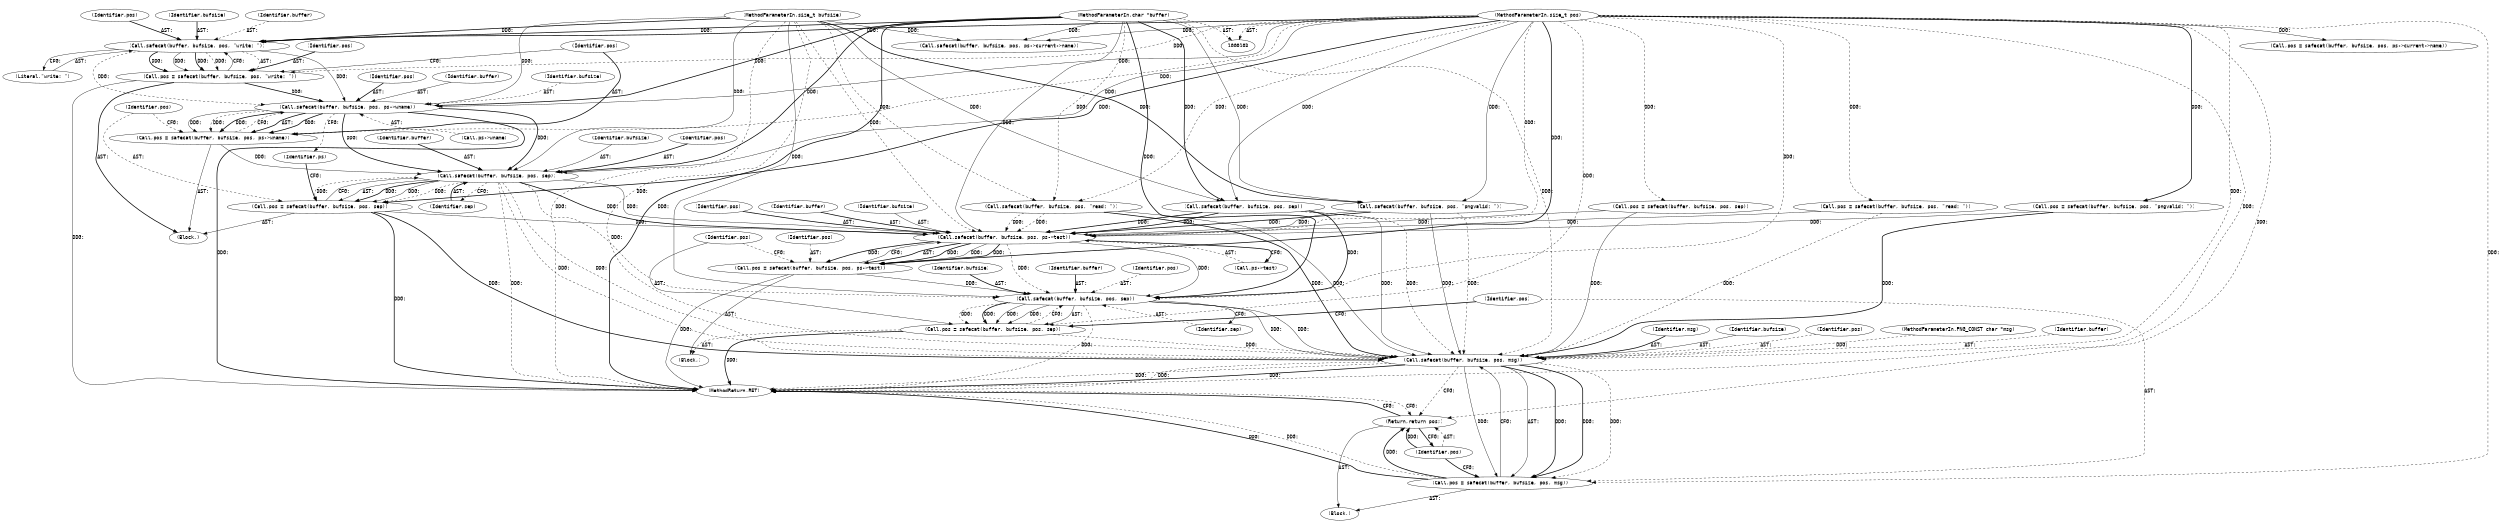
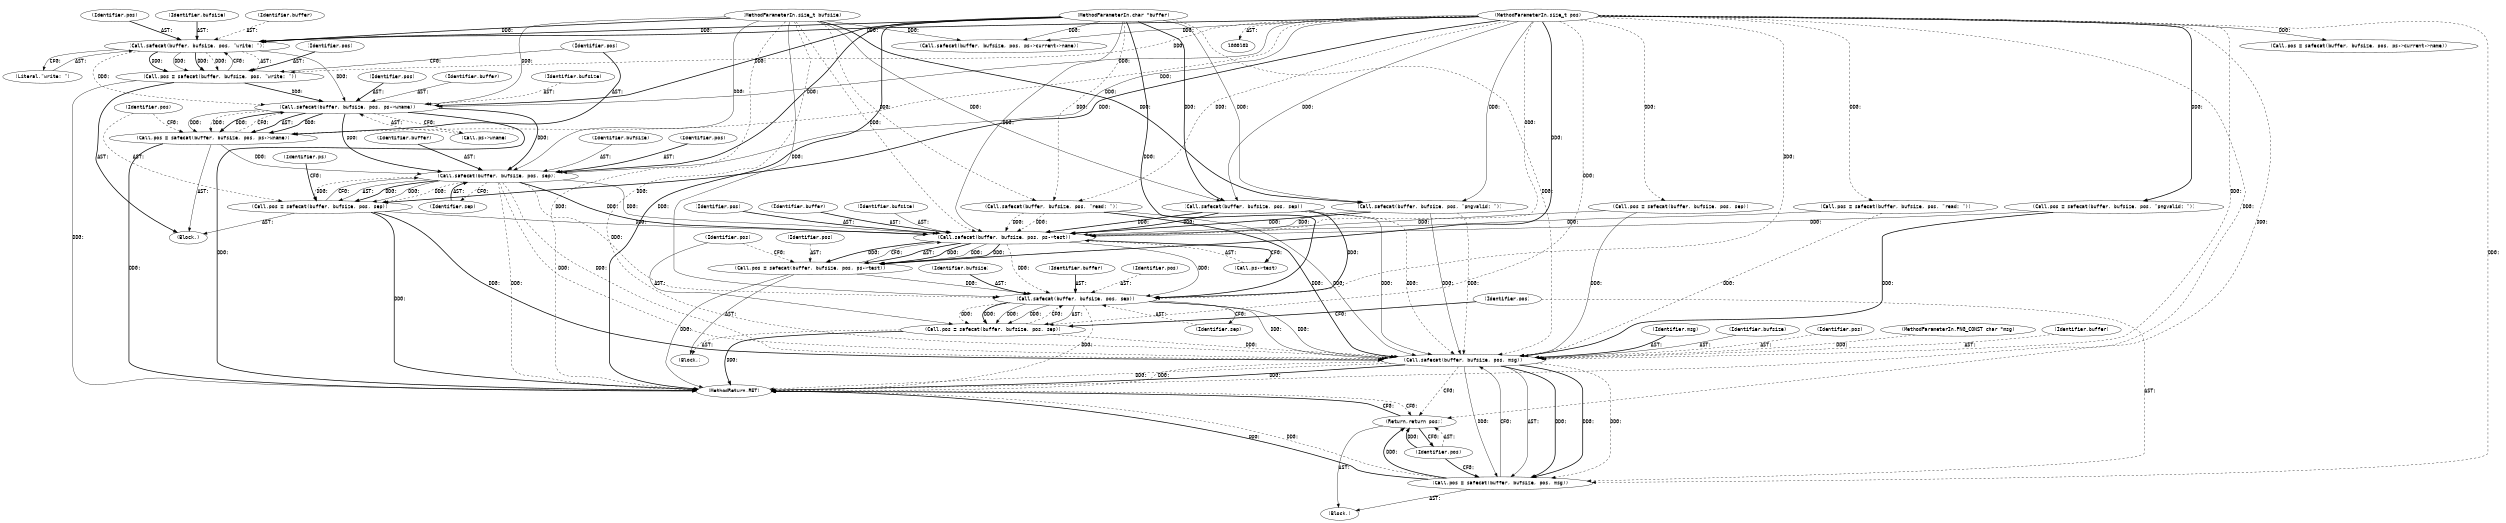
edge "(MethodParameterIn,char *buffer)" -> "1000103": removed, label "AST:"
edge "(Call,safecat(buffer, bufsize, pos, ps->wname))" -> "(Identifier,ps)": now "(Call,safecat(buffer, bufsize, pos, ps->wname))" -> "(Call,ps->wname)"
edge "(Call,pos = safecat(buffer, bufsize, pos, ps->wname))" -> "(MethodReturn,RET)": added, label "DDG:"
